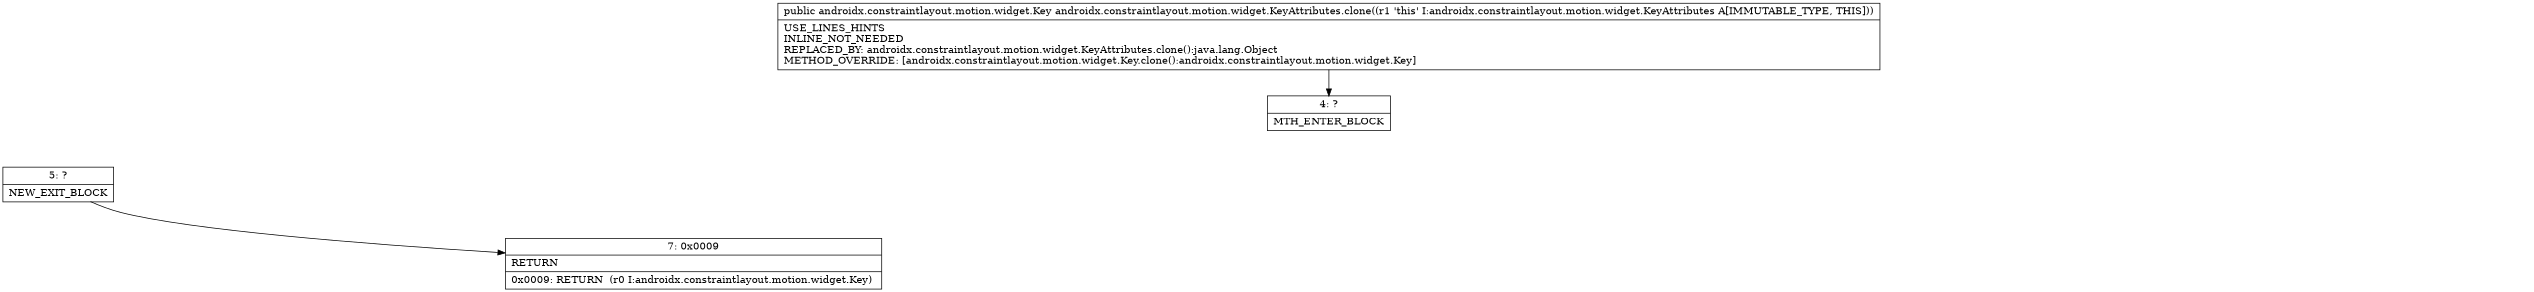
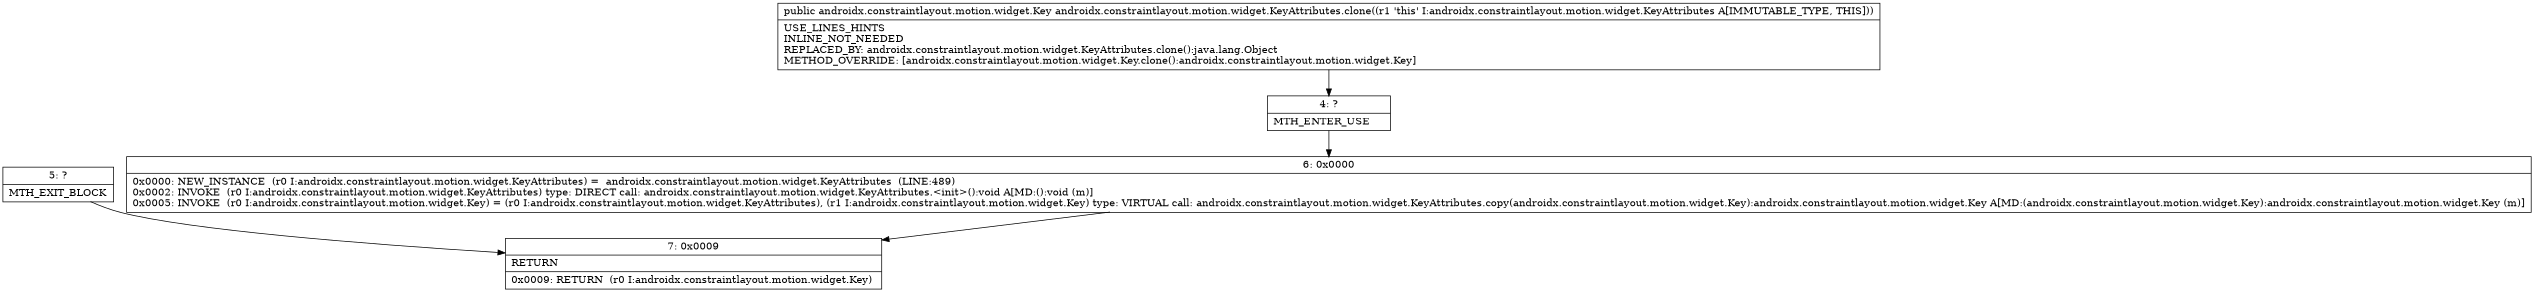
node "4: ?": text "MTH_ENTER_BLOCK" -> "MTH_ENTER_USE"
node "6: 0x0000": added
node "5: ?": text "NEW_EXIT_BLOCK" -> "MTH_EXIT_BLOCK"
